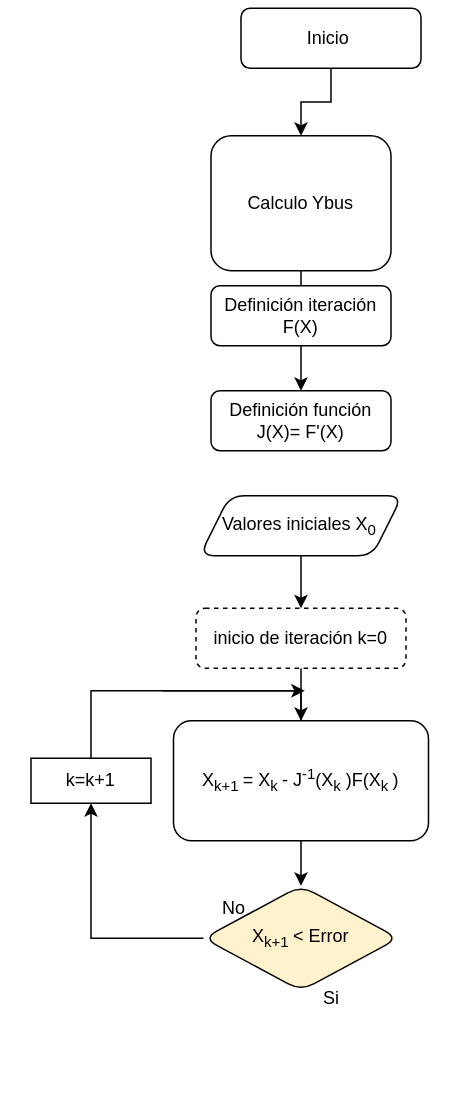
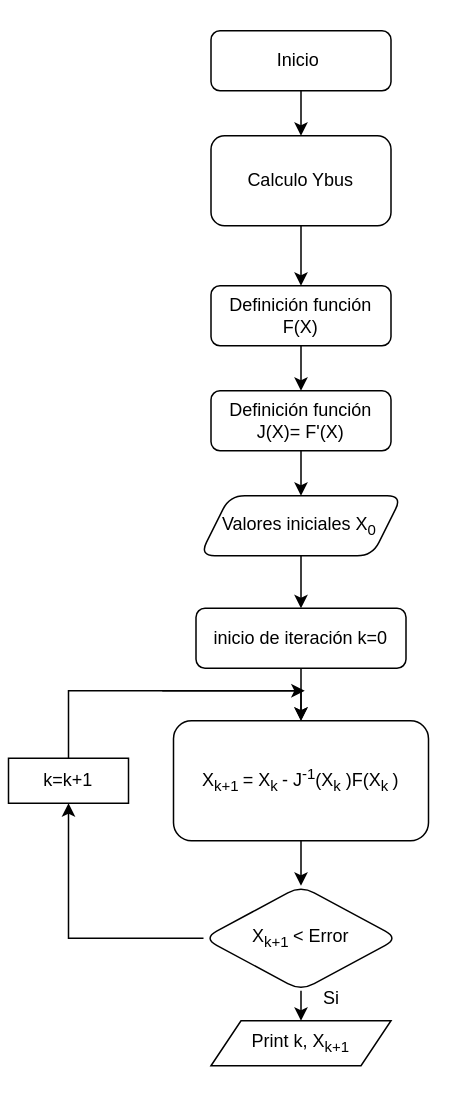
node "Inicio": moved (331, 38) -> (301, 61)
node "Calculo Ybus": size 180x135 -> 180x90
node "Definición iteración F(X)": label "Definición iteración F(X)" -> "Definición función F(X)"
edge "Definición función J(X)= F'(X)" -> "Valores iniciales X0": added
node "inicio de iteración k=0": style dashed -> solid
edge "inicio de iteración k=0" -- "Xk+1 = Xk - J-1(Xk )F(Xk )": arrowhead none -> classic
node "k=k+1": moved (91, 781) -> (68, 781)
node "No": removed
node "Xk+1 < Error": fillcolor #fff2cc -> #ffffff
edge "Xk+1 < Error" -> "Print k, Xk+1": added
node "Print k, Xk+1": added
